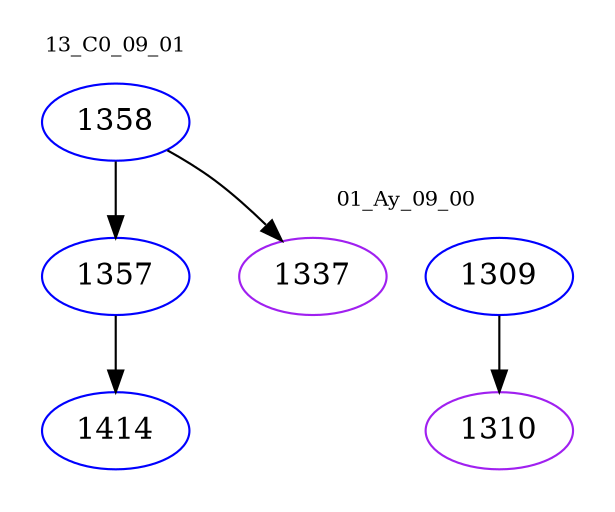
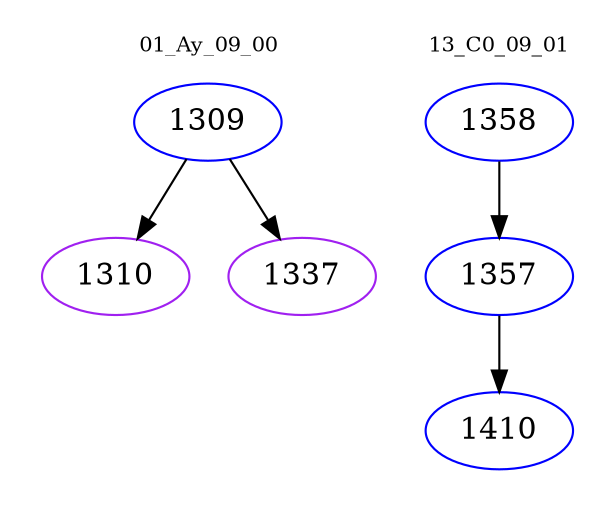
edge "1358" -> "1337": now "1309" -> "1337"
node "1414": label "1414" -> "1410"
